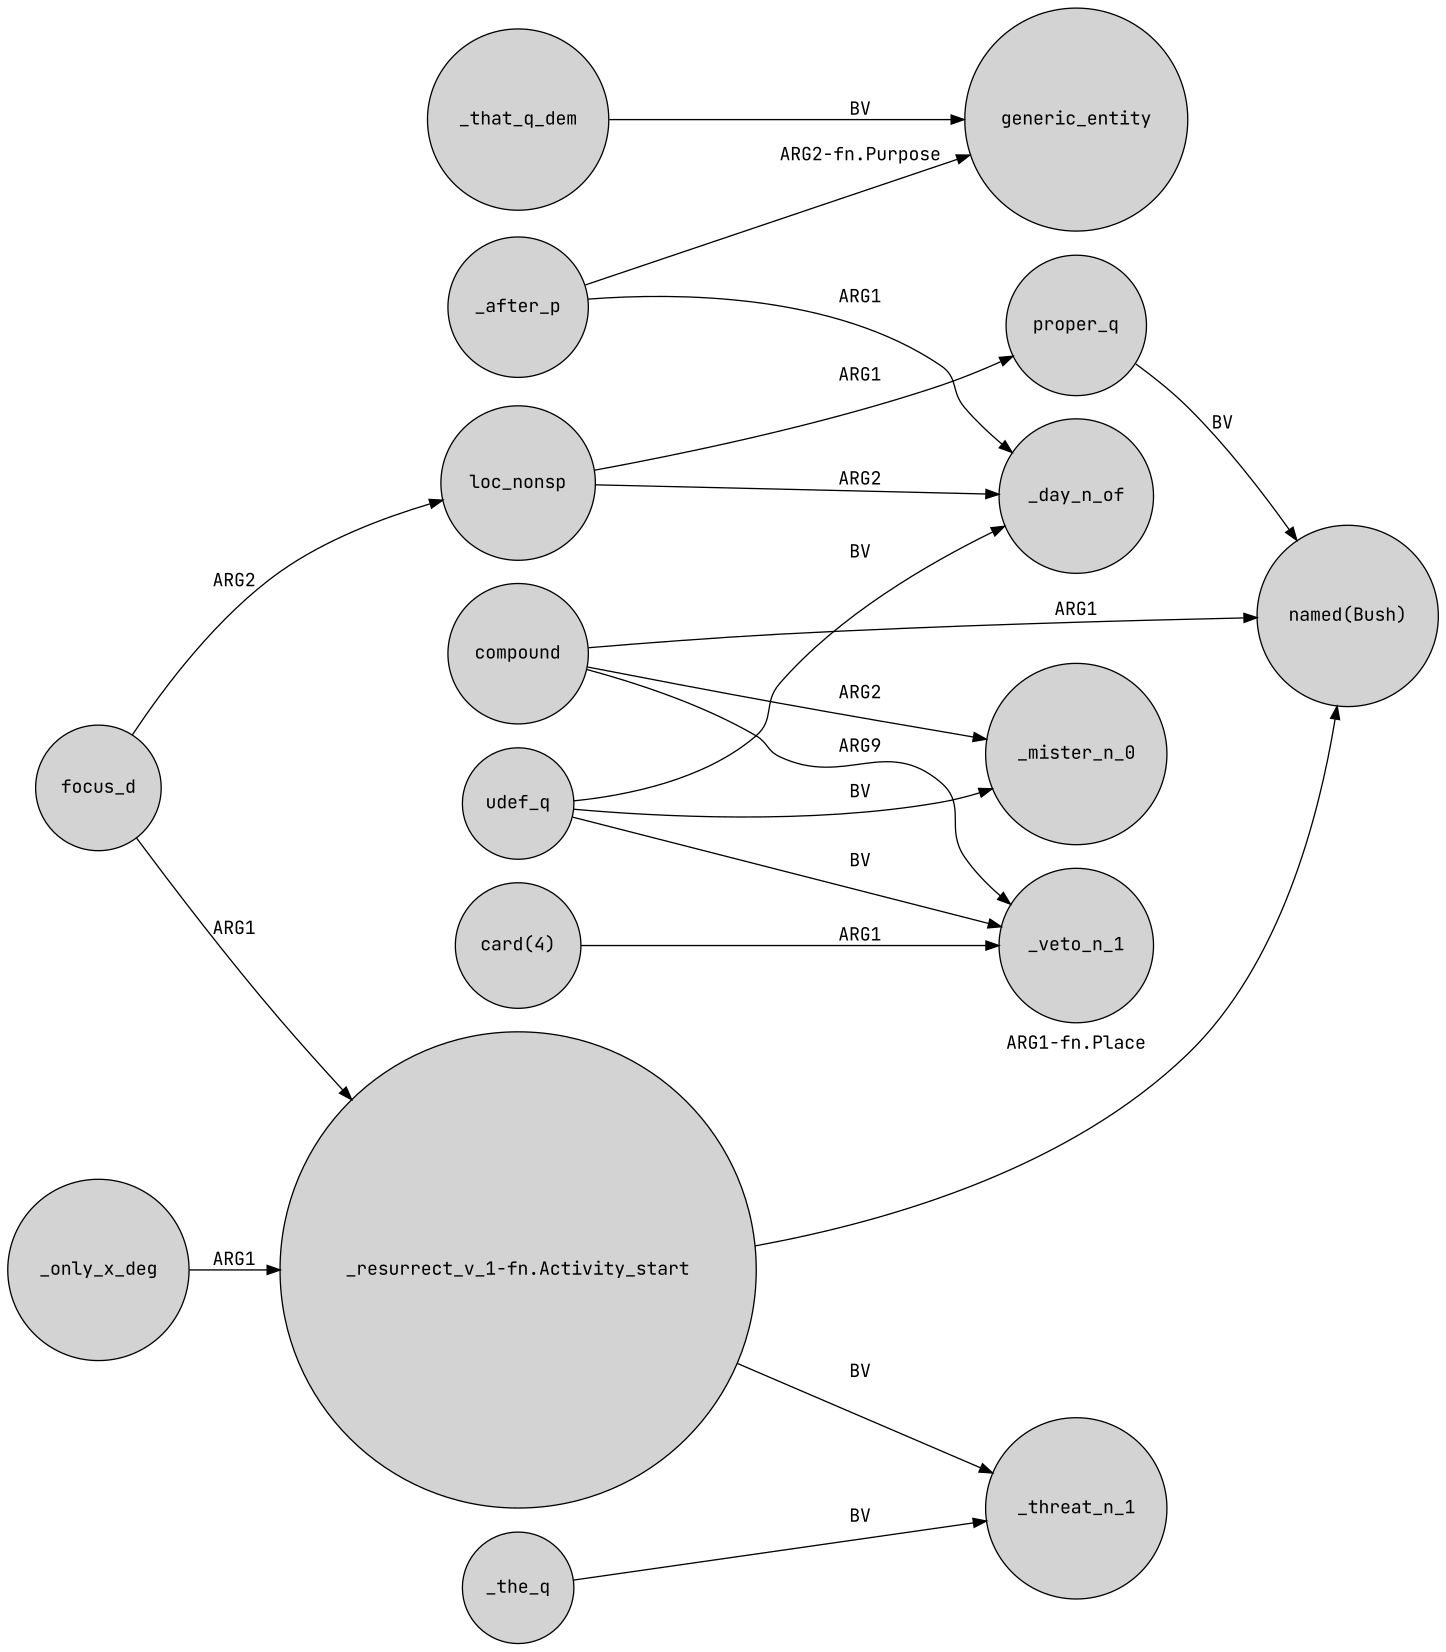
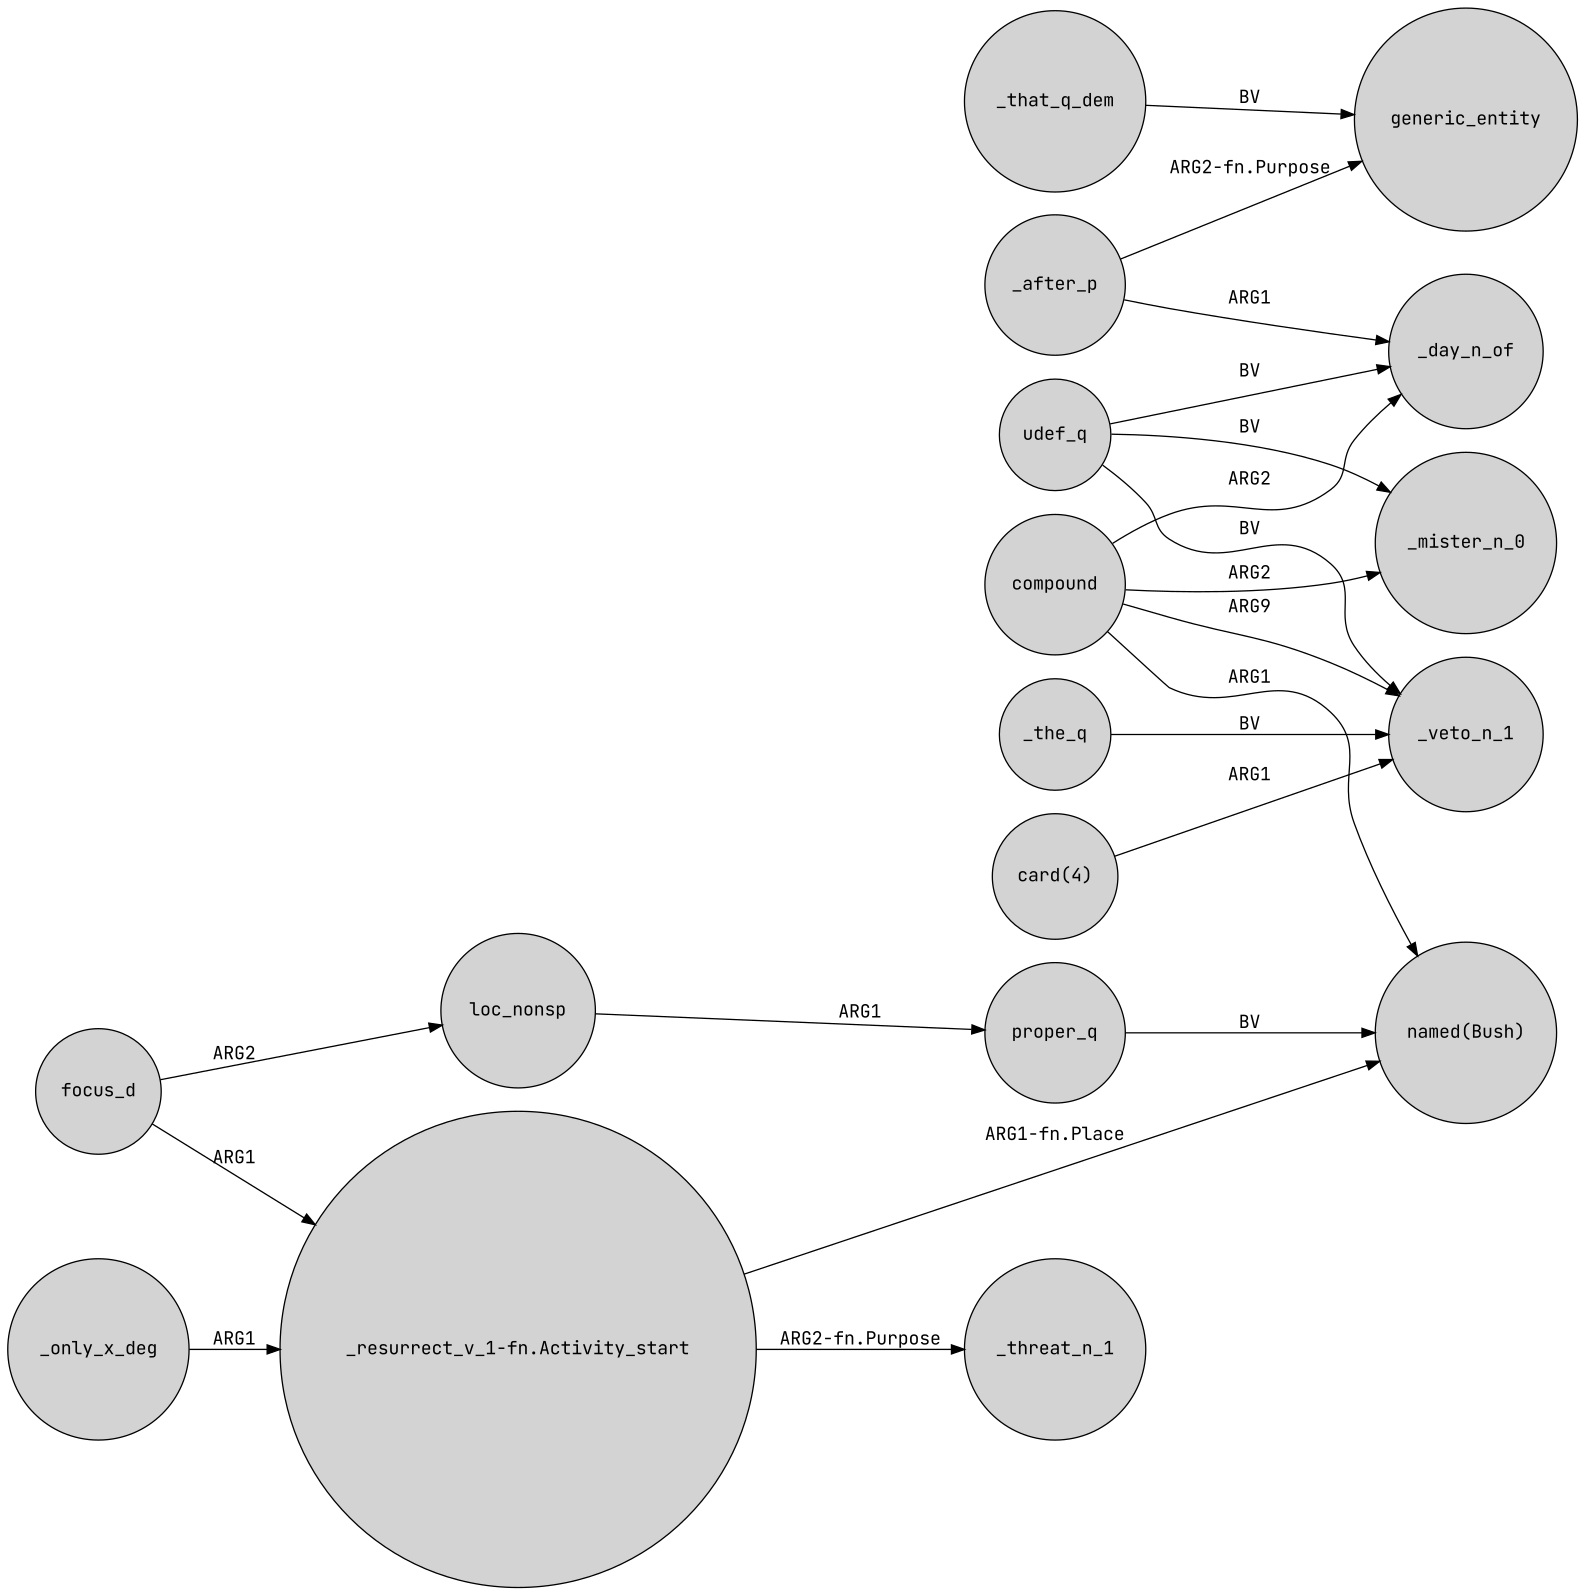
edge "loc_nonsp" -> "_day_n_of": now "compound" -> "_day_n_of"
edge "_resurrect_v_1-fn.Activity_start" -> "_threat_n_1": label "BV" -> "ARG2-fn.Purpose"
edge "_the_q" -> "_threat_n_1": now "_the_q" -> "_veto_n_1"
